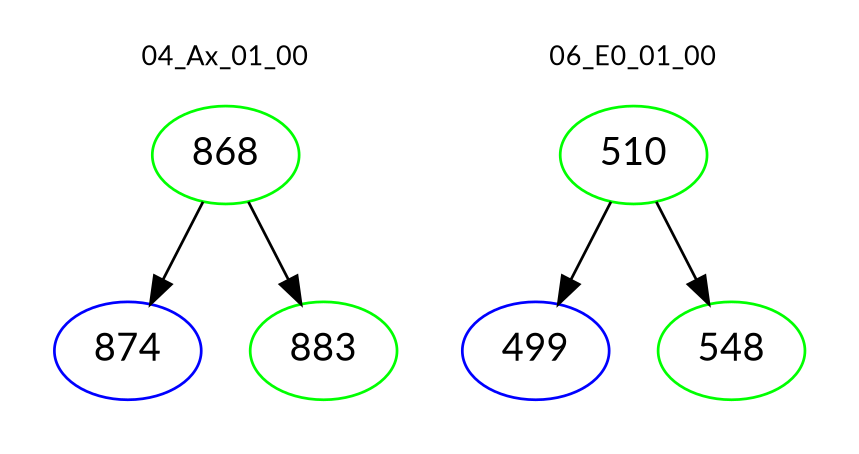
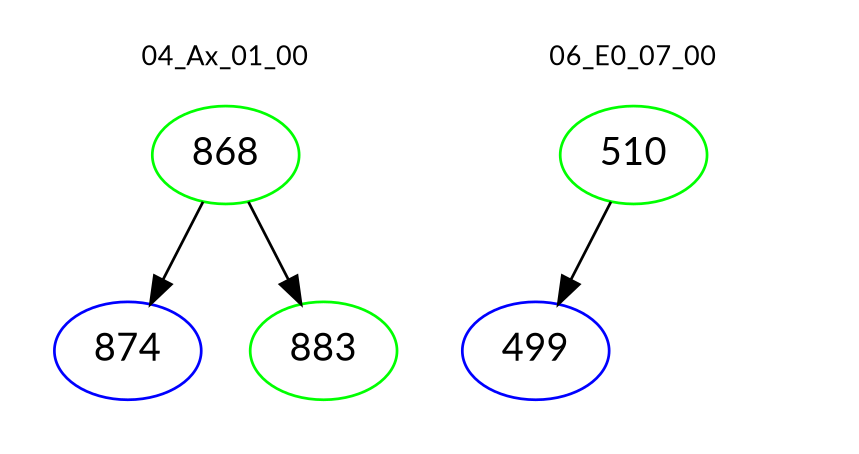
cluster "06_E0_01_00": label "06_E0_01_00" -> "06_E0_07_00"
node "548": removed
